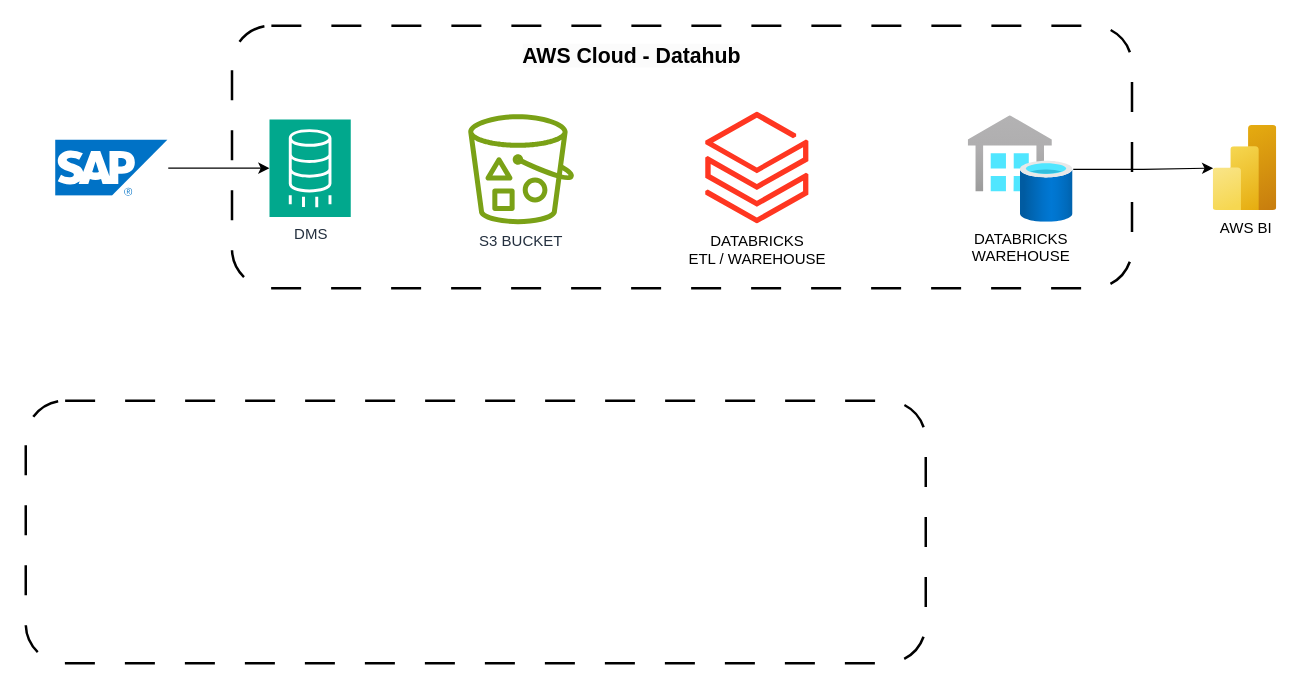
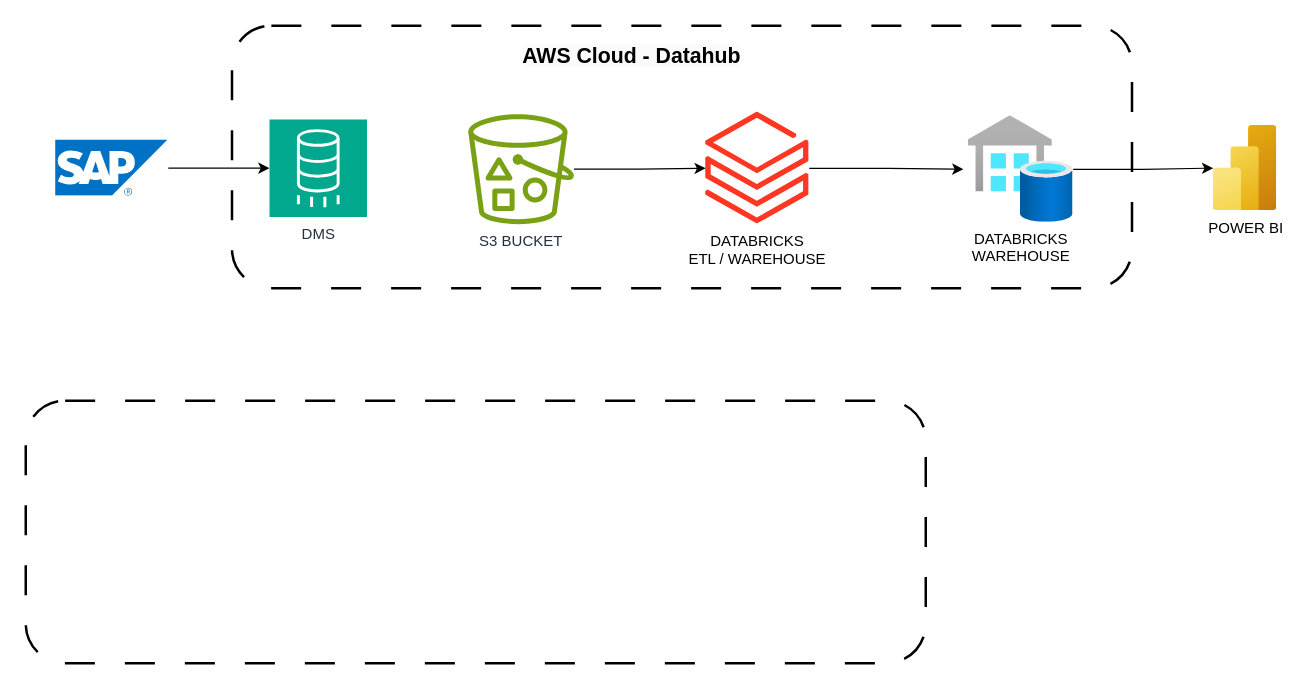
node "DMS": size 81x98 -> 98x98
edge "DATABRICKS ETL / WAREHOUSE" -> "DATABRICKS WAREHOUSE": added
edge "S3 BUCKET" -> "DATABRICKS ETL / WAREHOUSE": added
node "AWS BI": label "AWS BI" -> "POWER BI"
